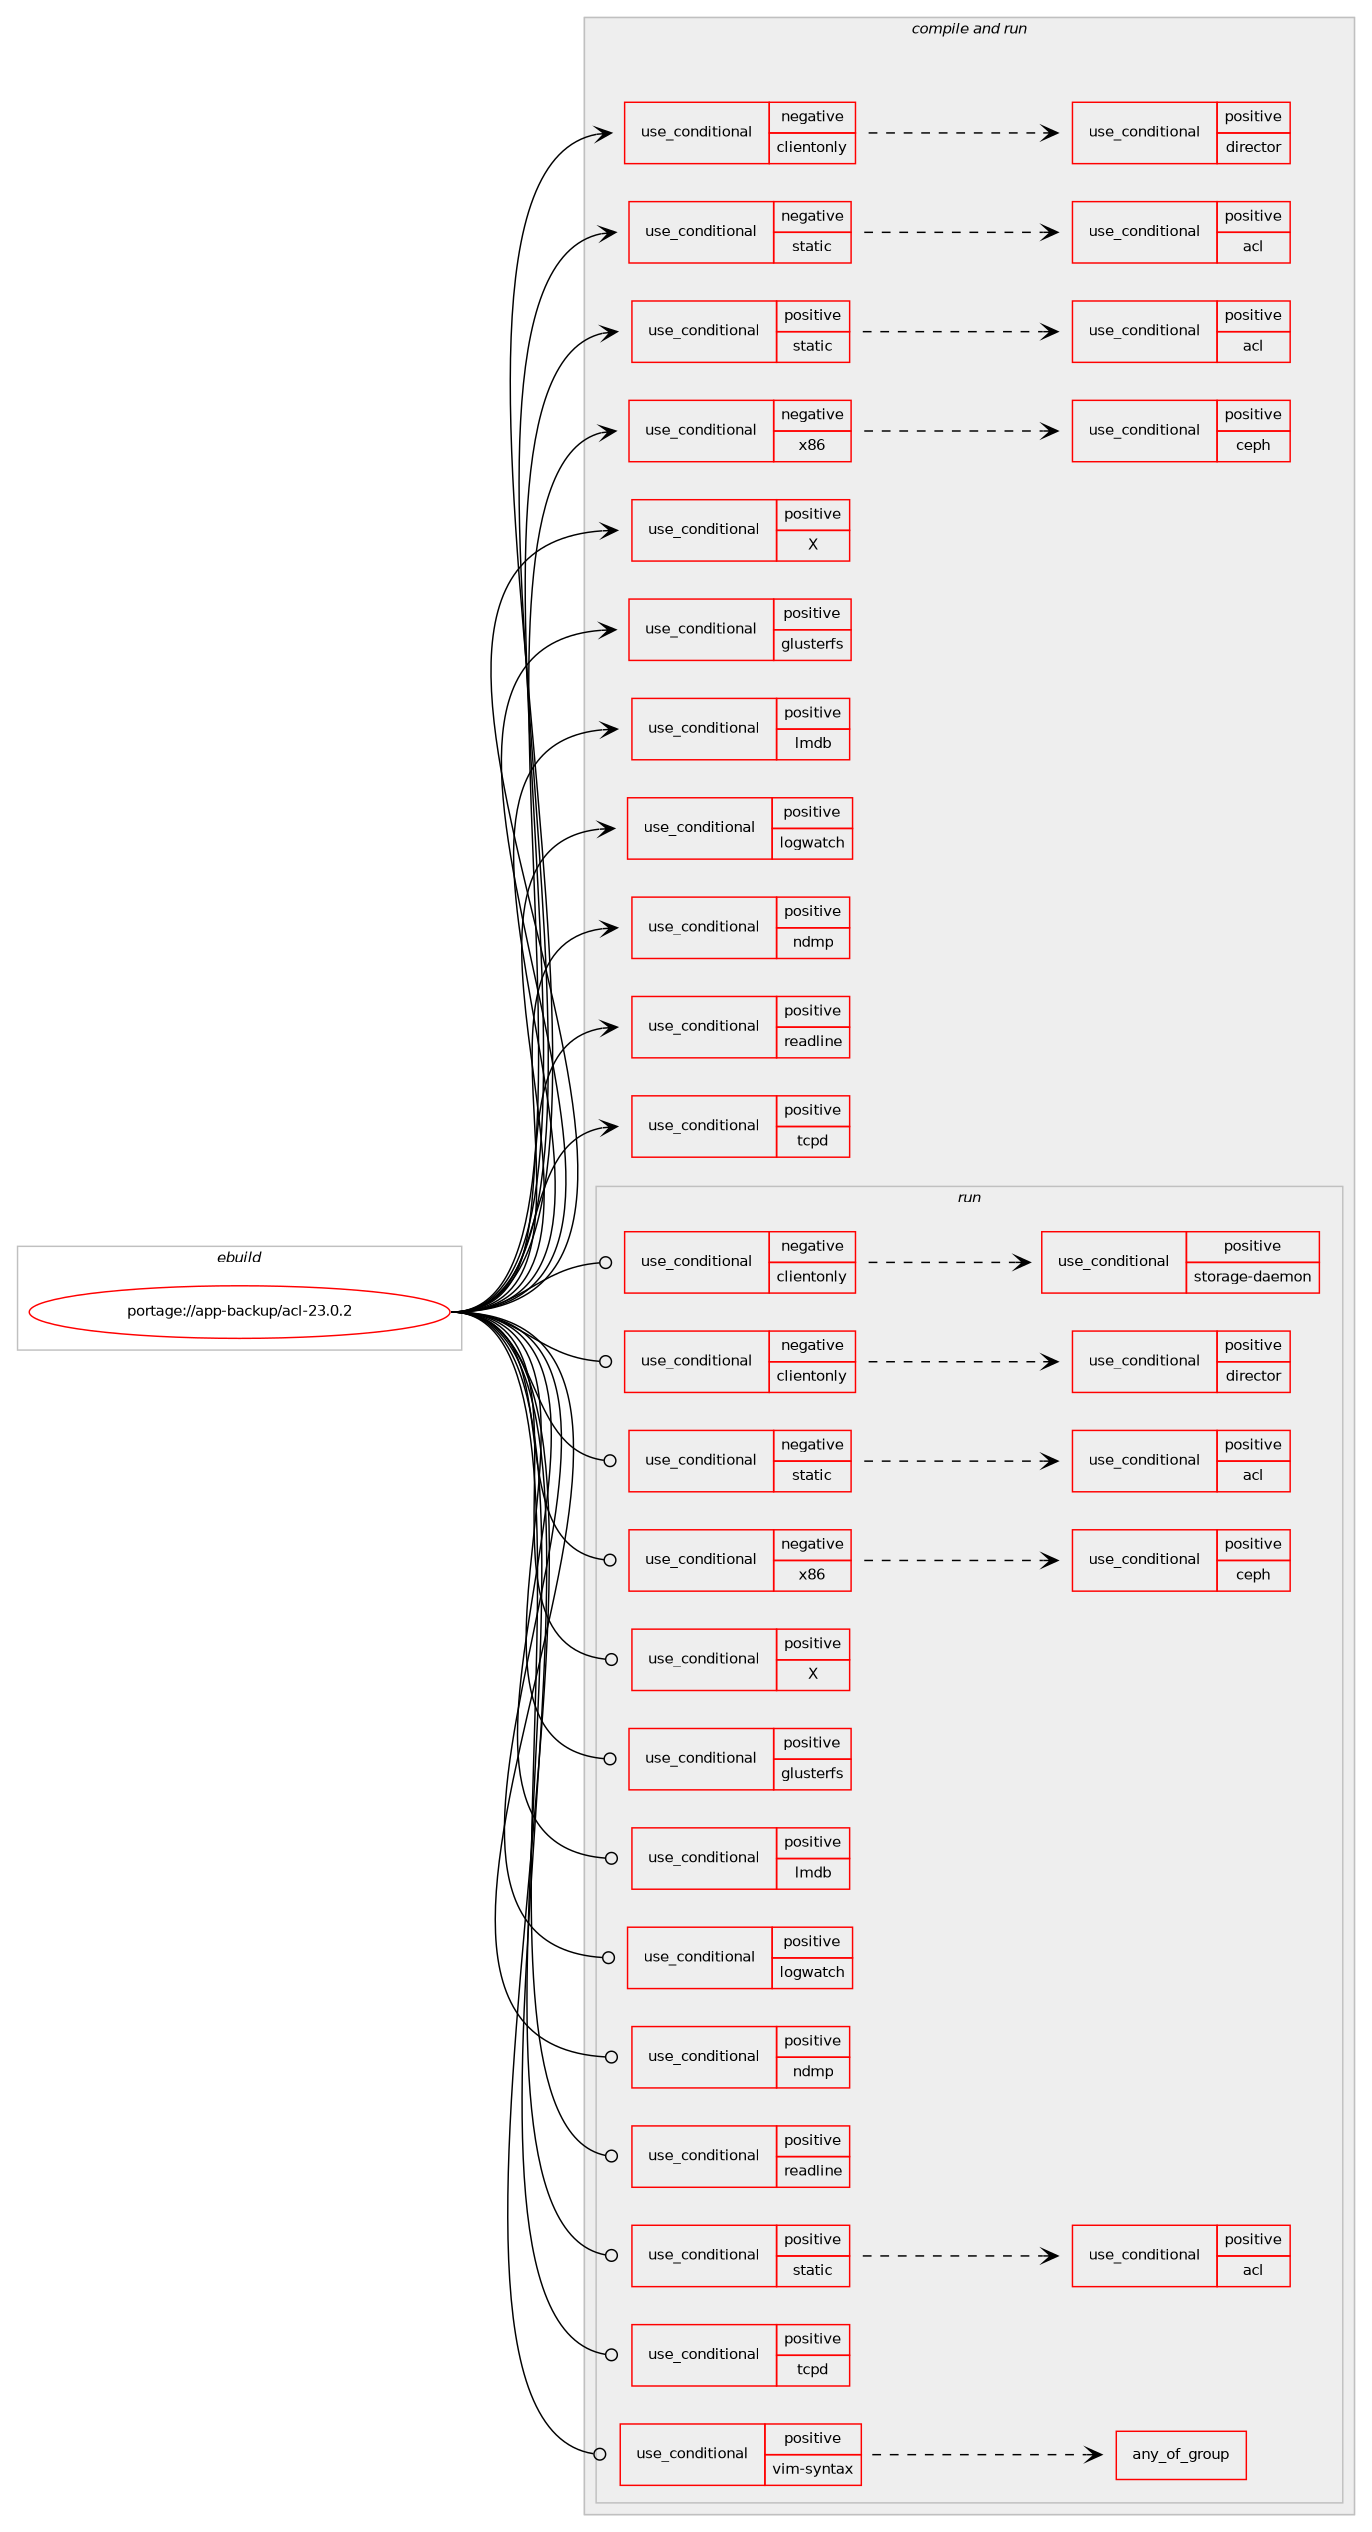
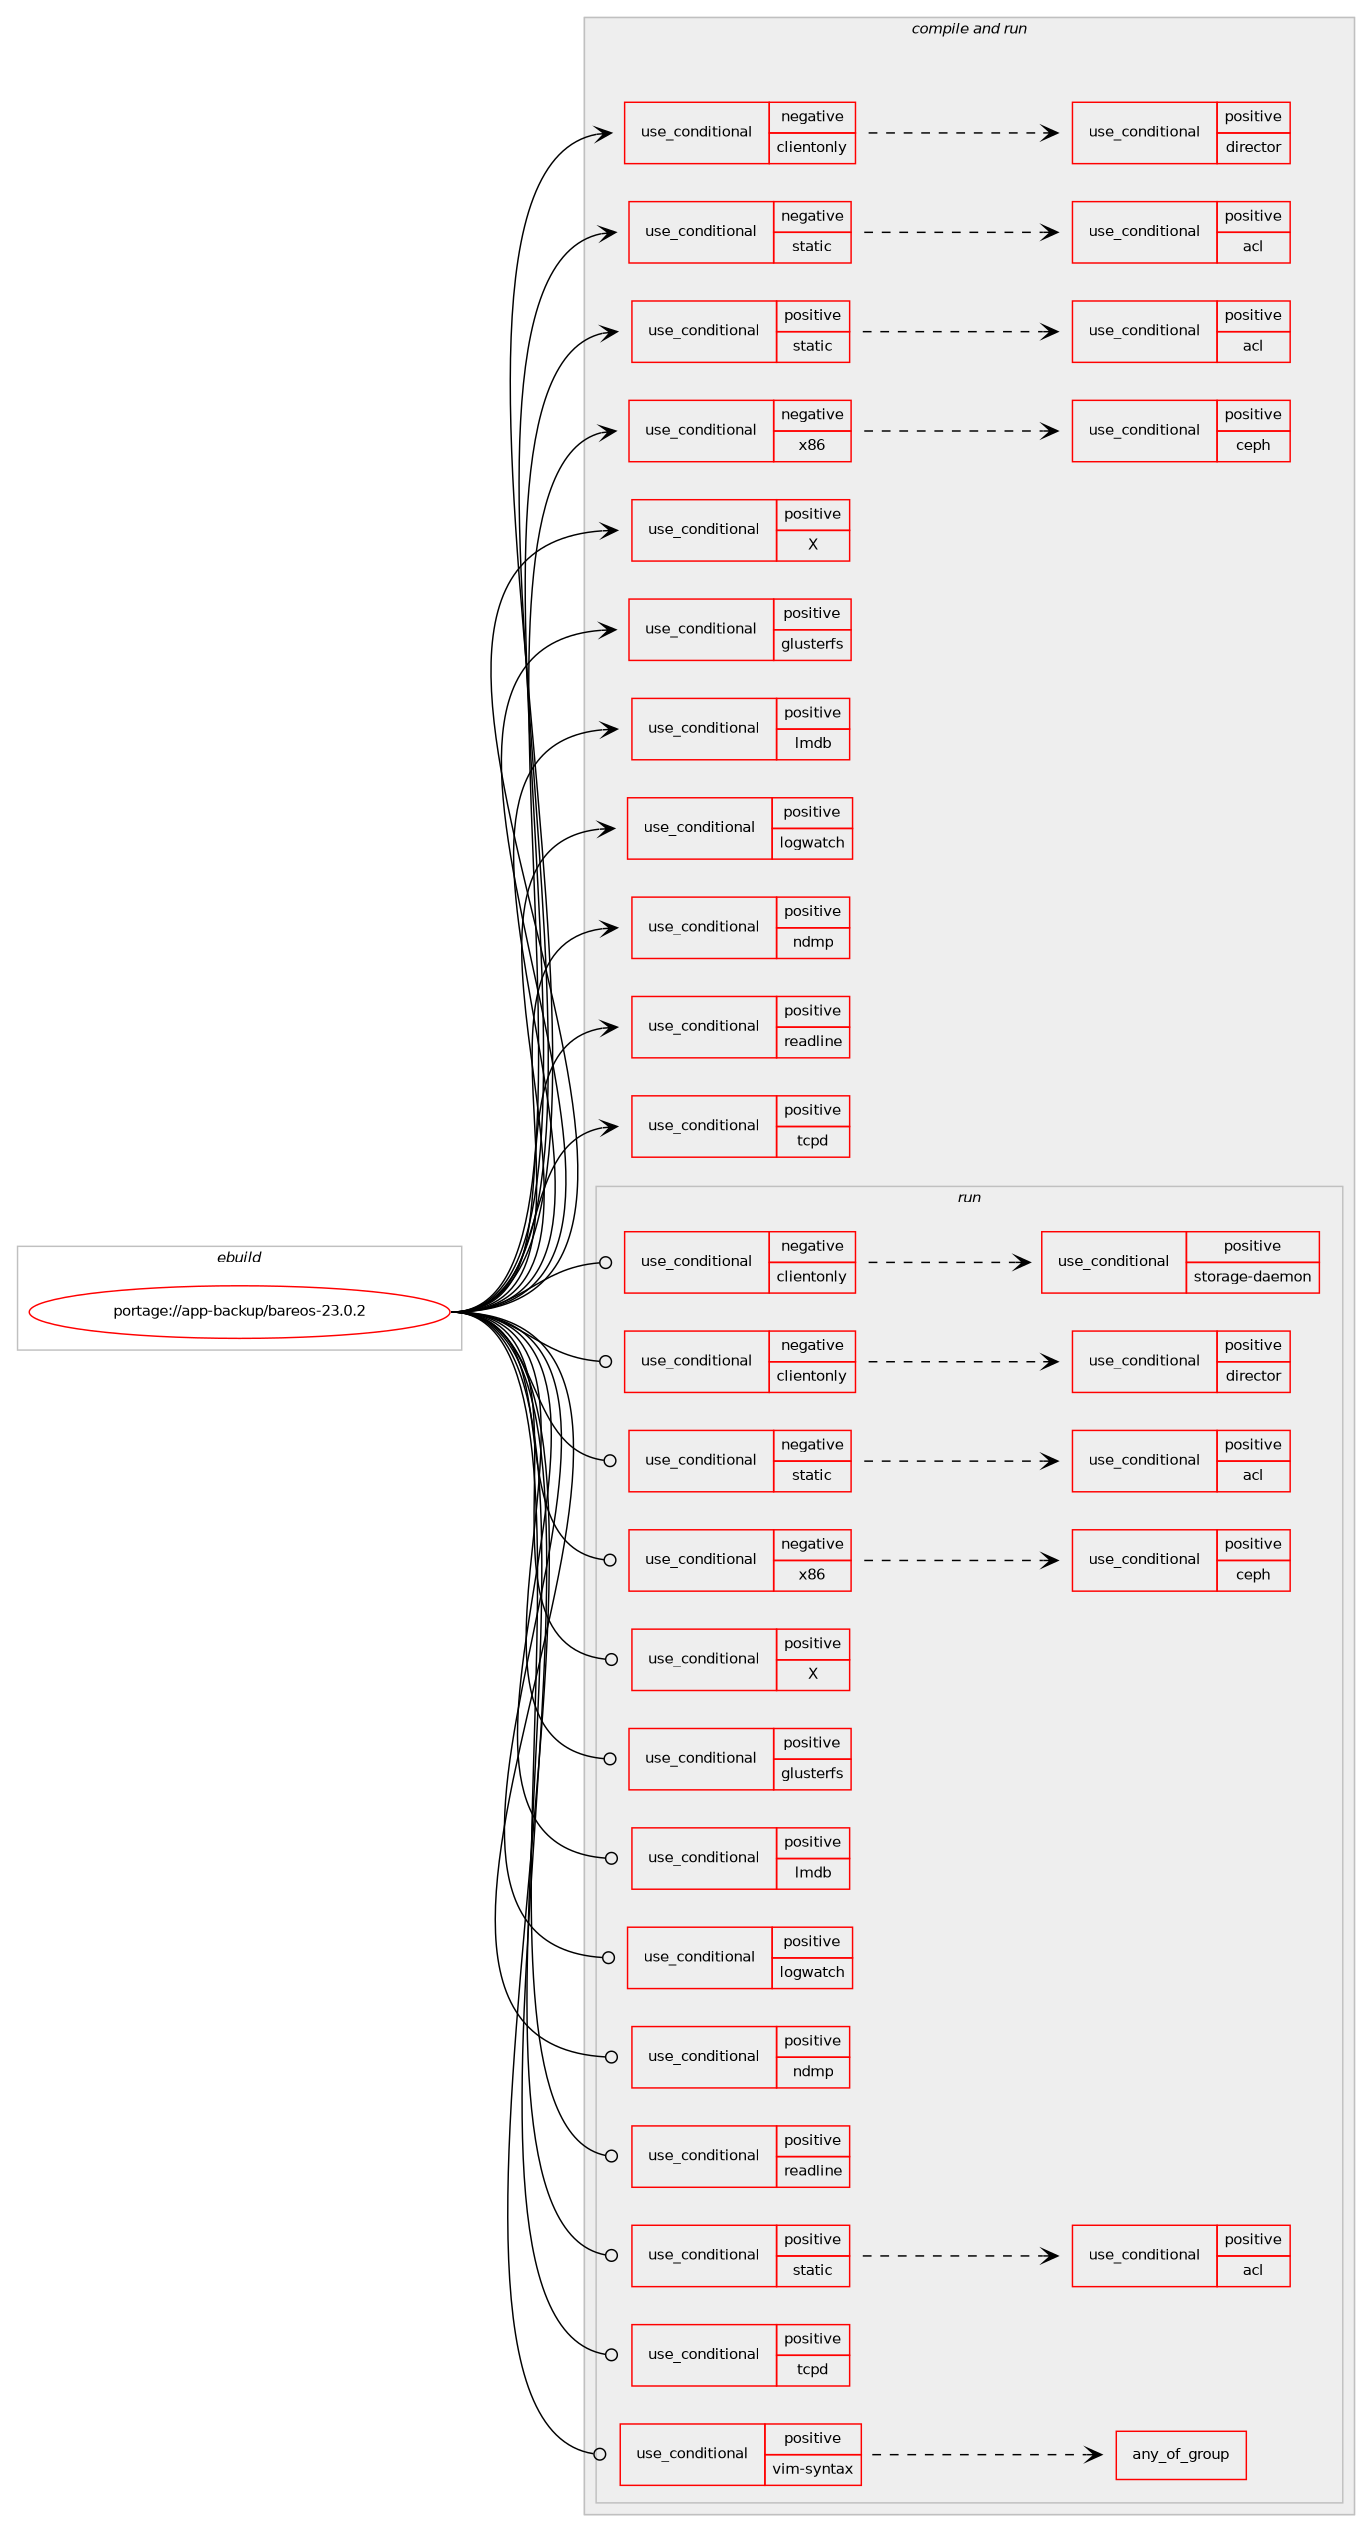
node "portage://app-backup/acl-23.0.2": label "portage://app-backup/acl-23.0.2" -> "portage://app-backup/bareos-23.0.2"
